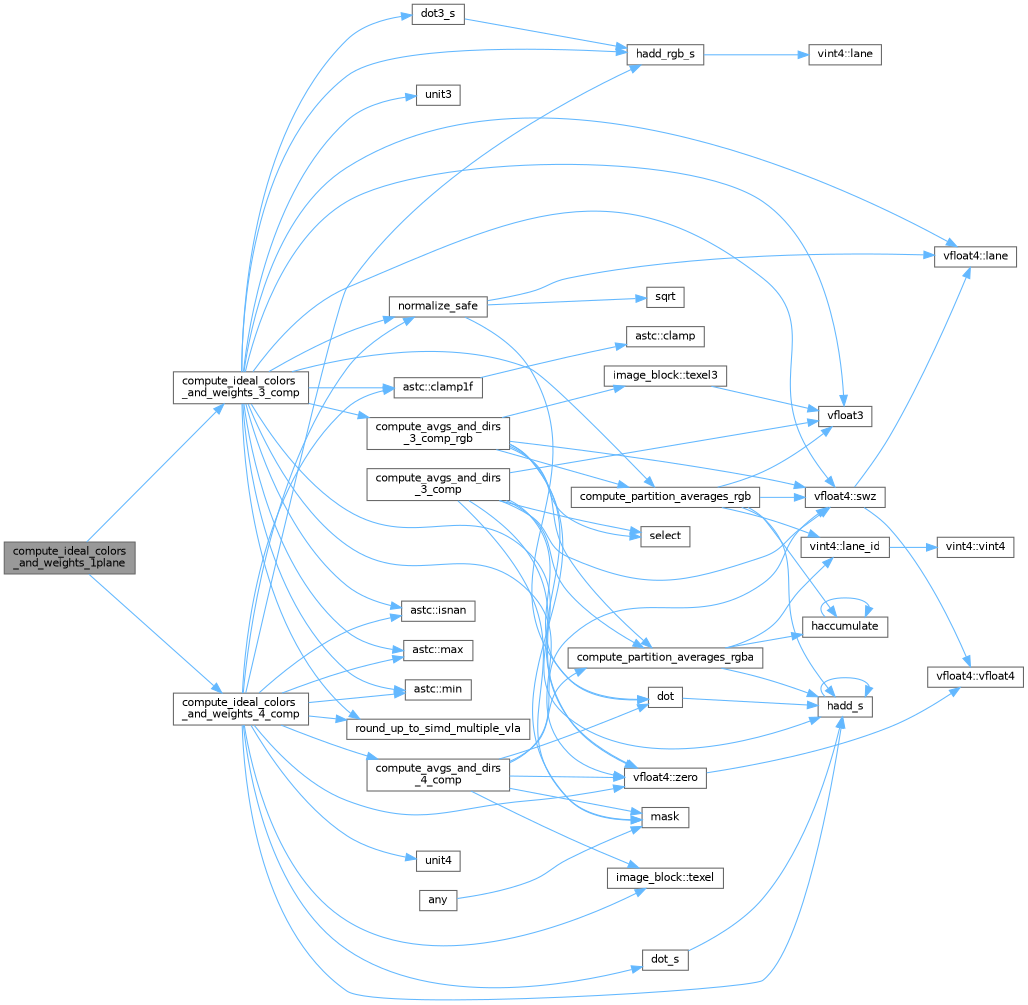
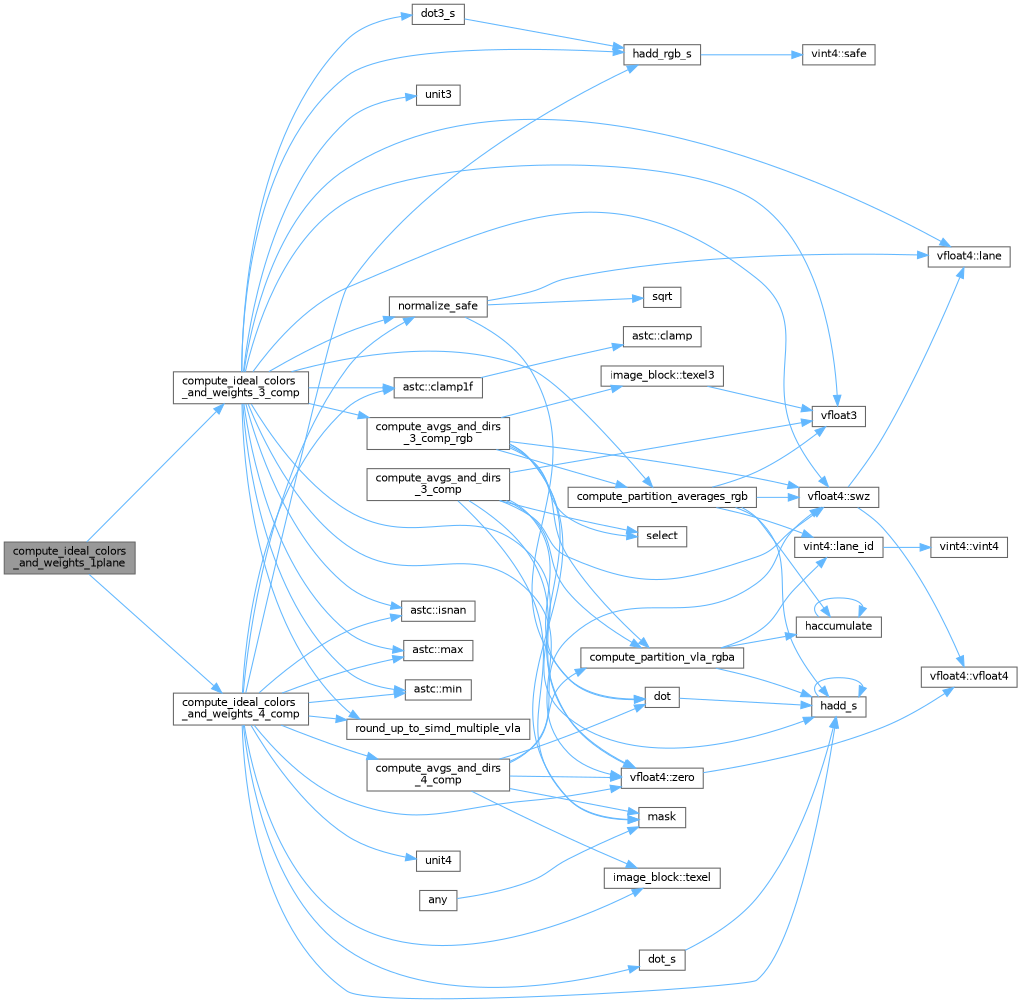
node "vint4::lane": label "vint4::lane" -> "vint4::safe"
node "compute_partition_averages_rgba": label "compute_partition_averages_rgba" -> "compute_partition_vla_rgba"
